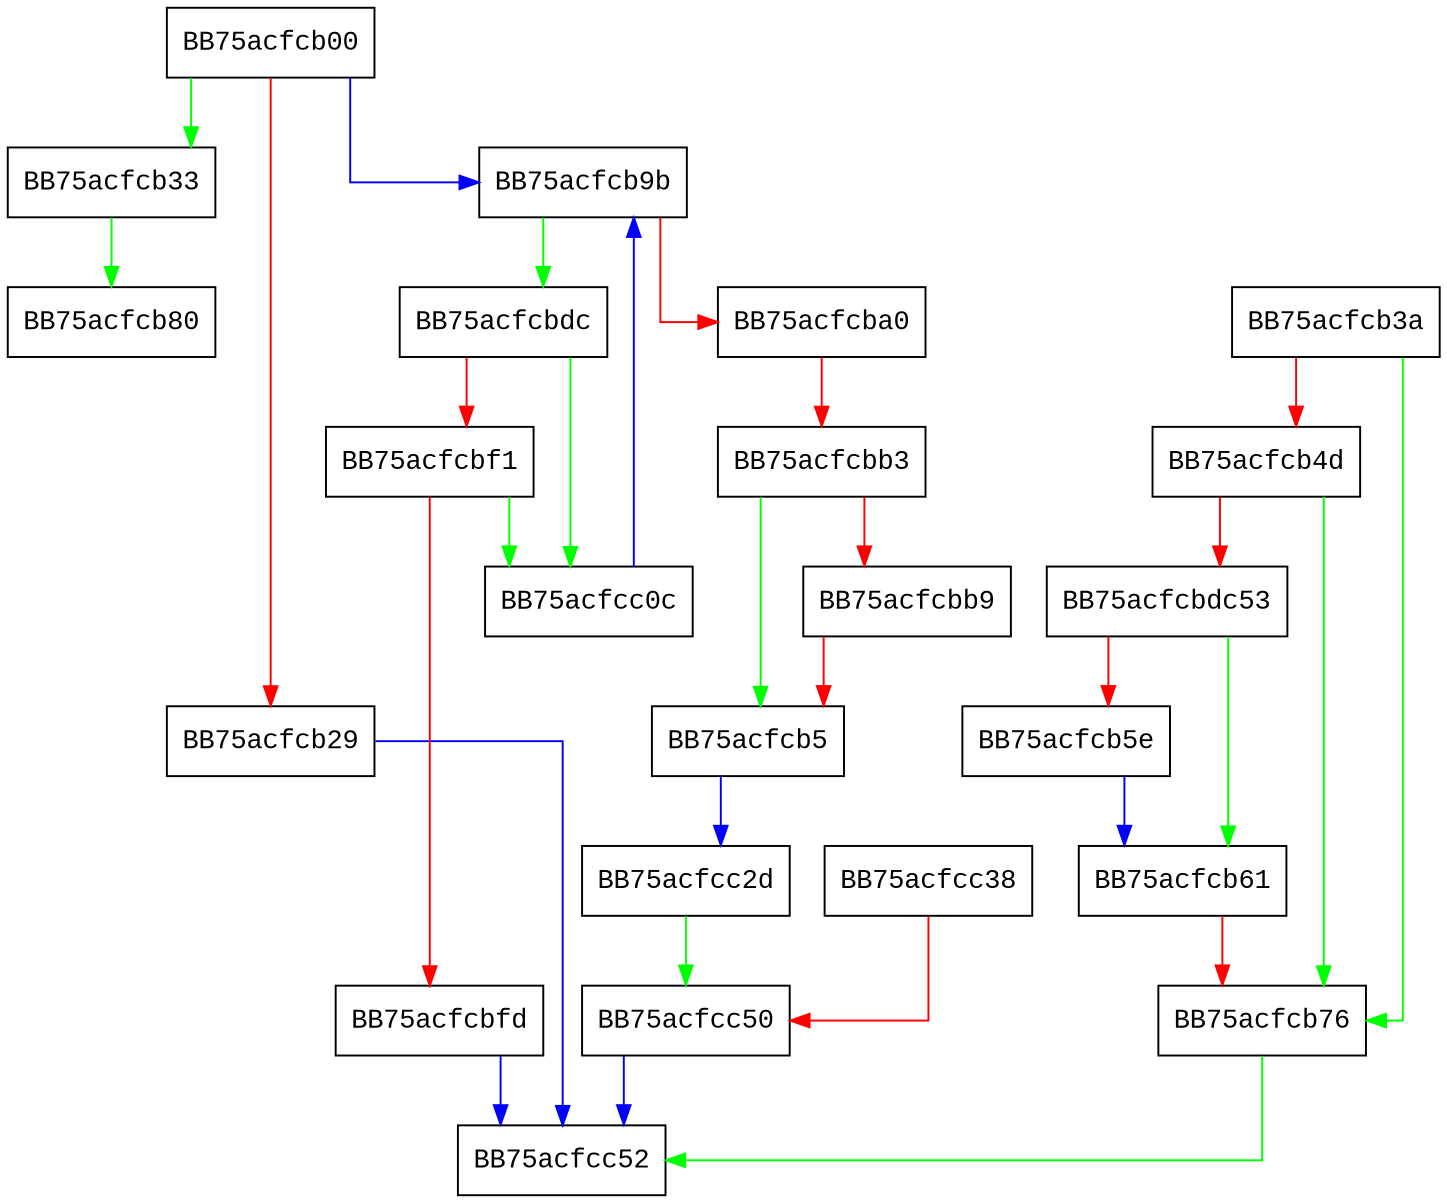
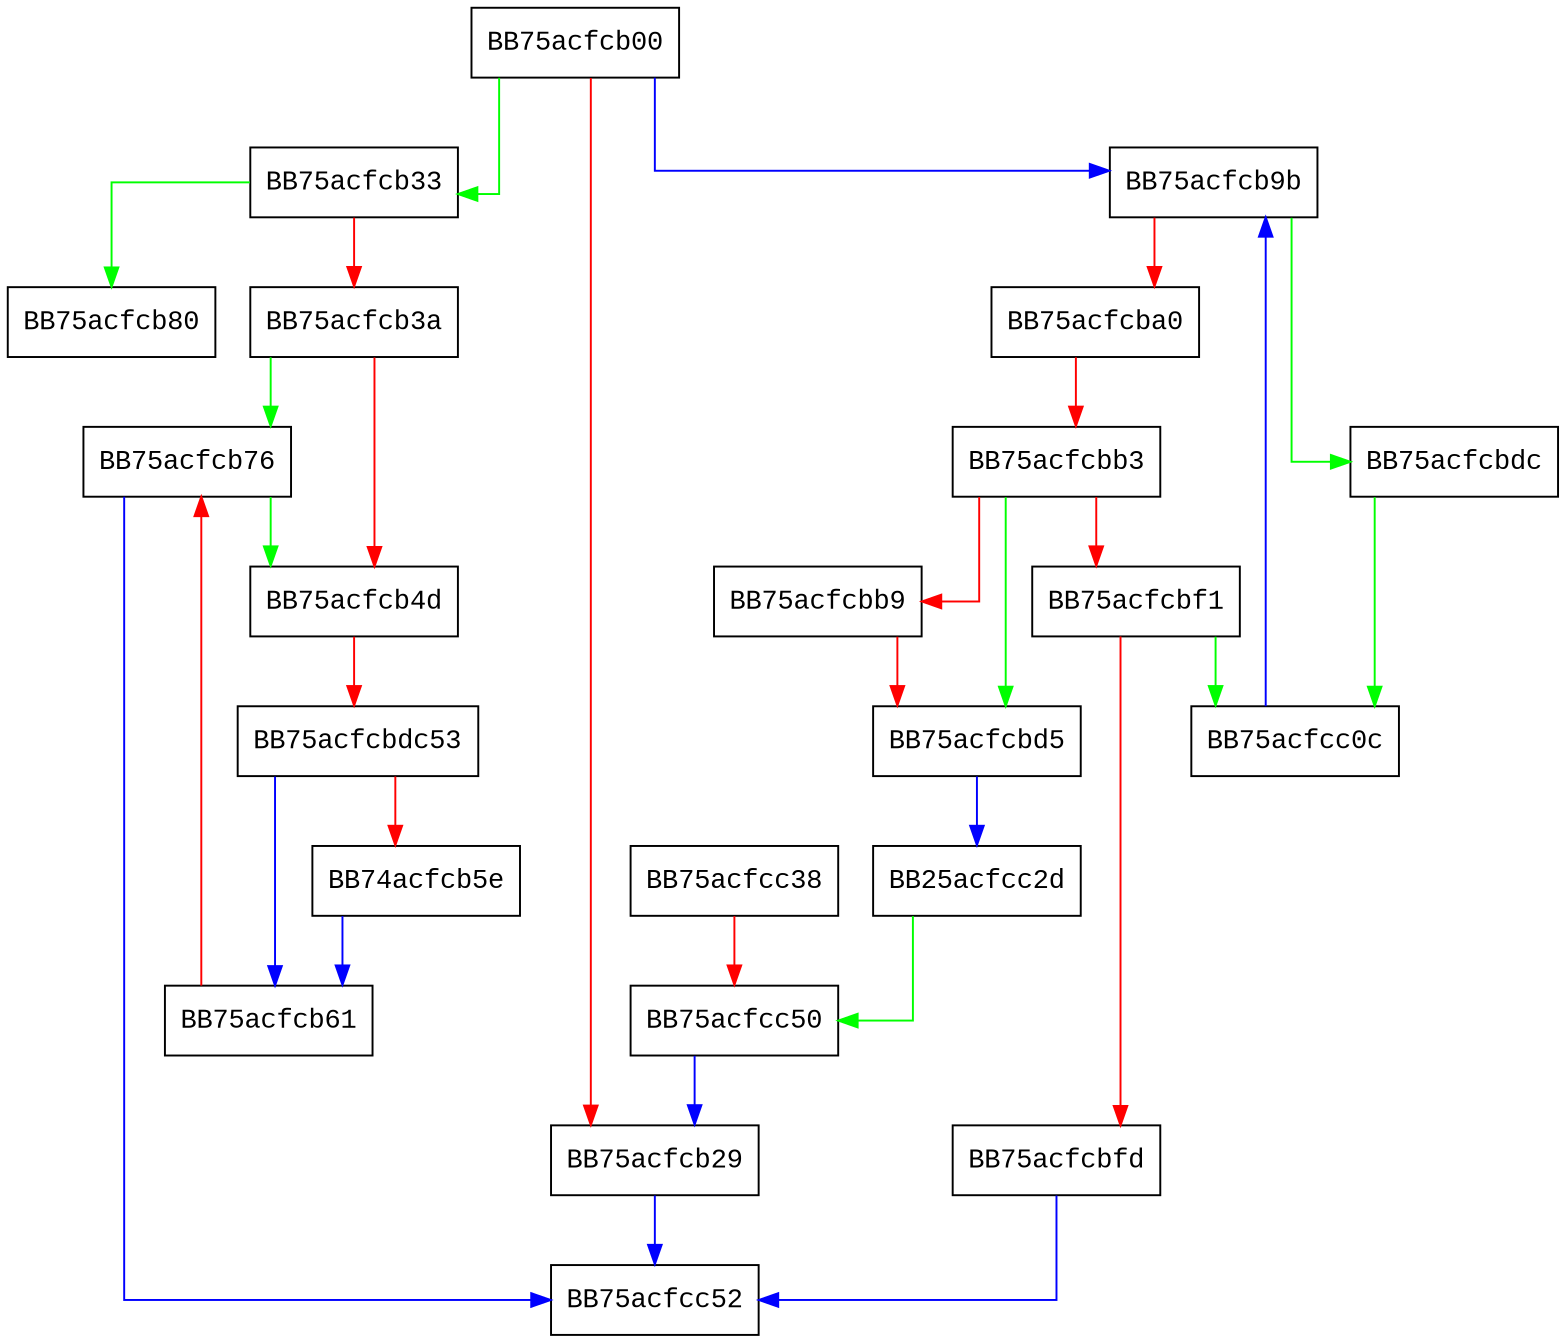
edge "BB75acfcb33" -> "BB75acfcb3a": added
edge "BB75acfcbdc" -> "BB75acfcbf1": now "BB75acfcbb3" -> "BB75acfcbf1"
edge "BB75acfcb4d" -> "BB75acfcb76": reversed
edge "BB75acfcbdc53" -> "BB75acfcb61": color green -> blue
node "BB75acfcb5": label "BB75acfcb5" -> "BB75acfcbd5"
node "BB75acfcb5e": label "BB75acfcb5e" -> "BB74acfcb5e"
node "BB75acfcc2d": label "BB75acfcc2d" -> "BB25acfcc2d"
edge "BB75acfcc50" -> "BB75acfcc52": now "BB75acfcc50" -> "BB75acfcb29"
edge "BB75acfcb76" -> "BB75acfcc52": color green -> blue
